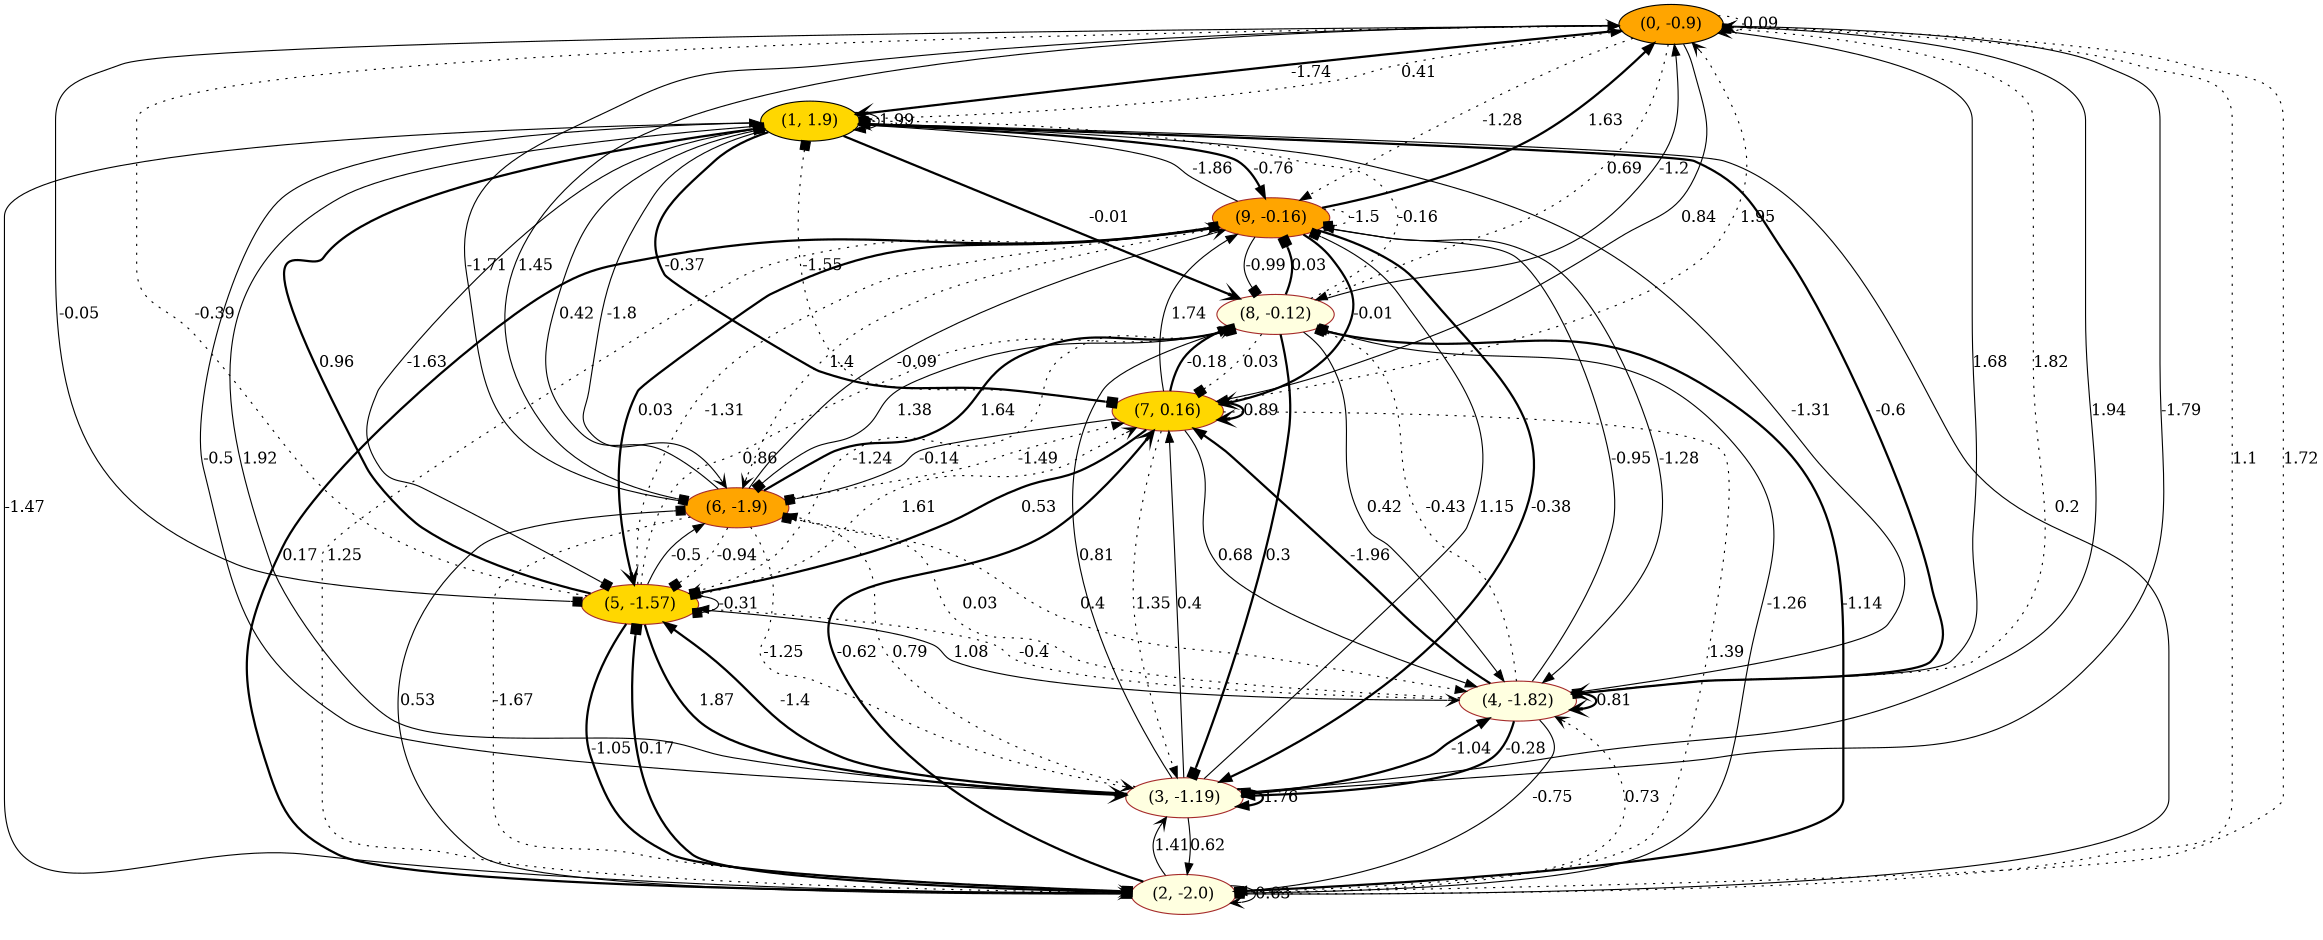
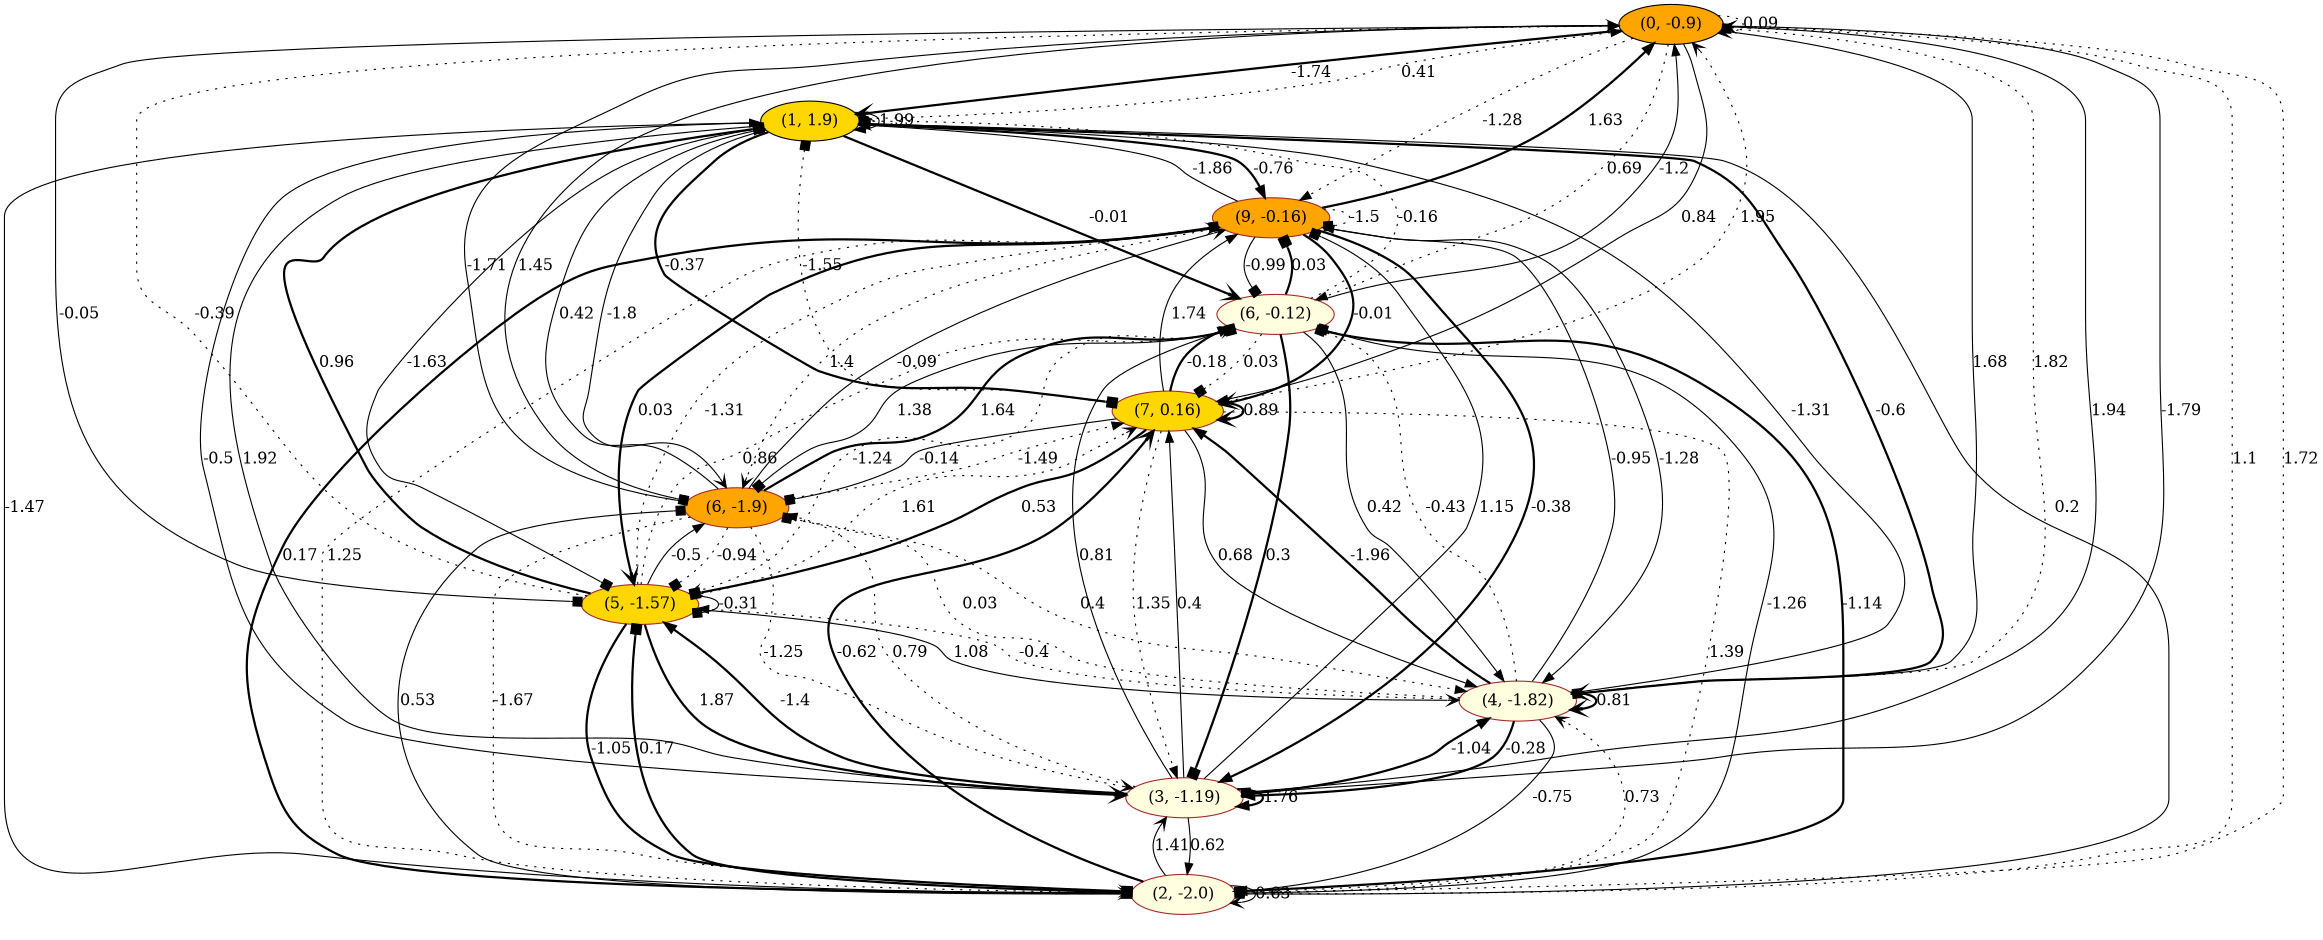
node "(8, -0.12)": label "(8, -0.12)" -> "(6, -0.12)"
